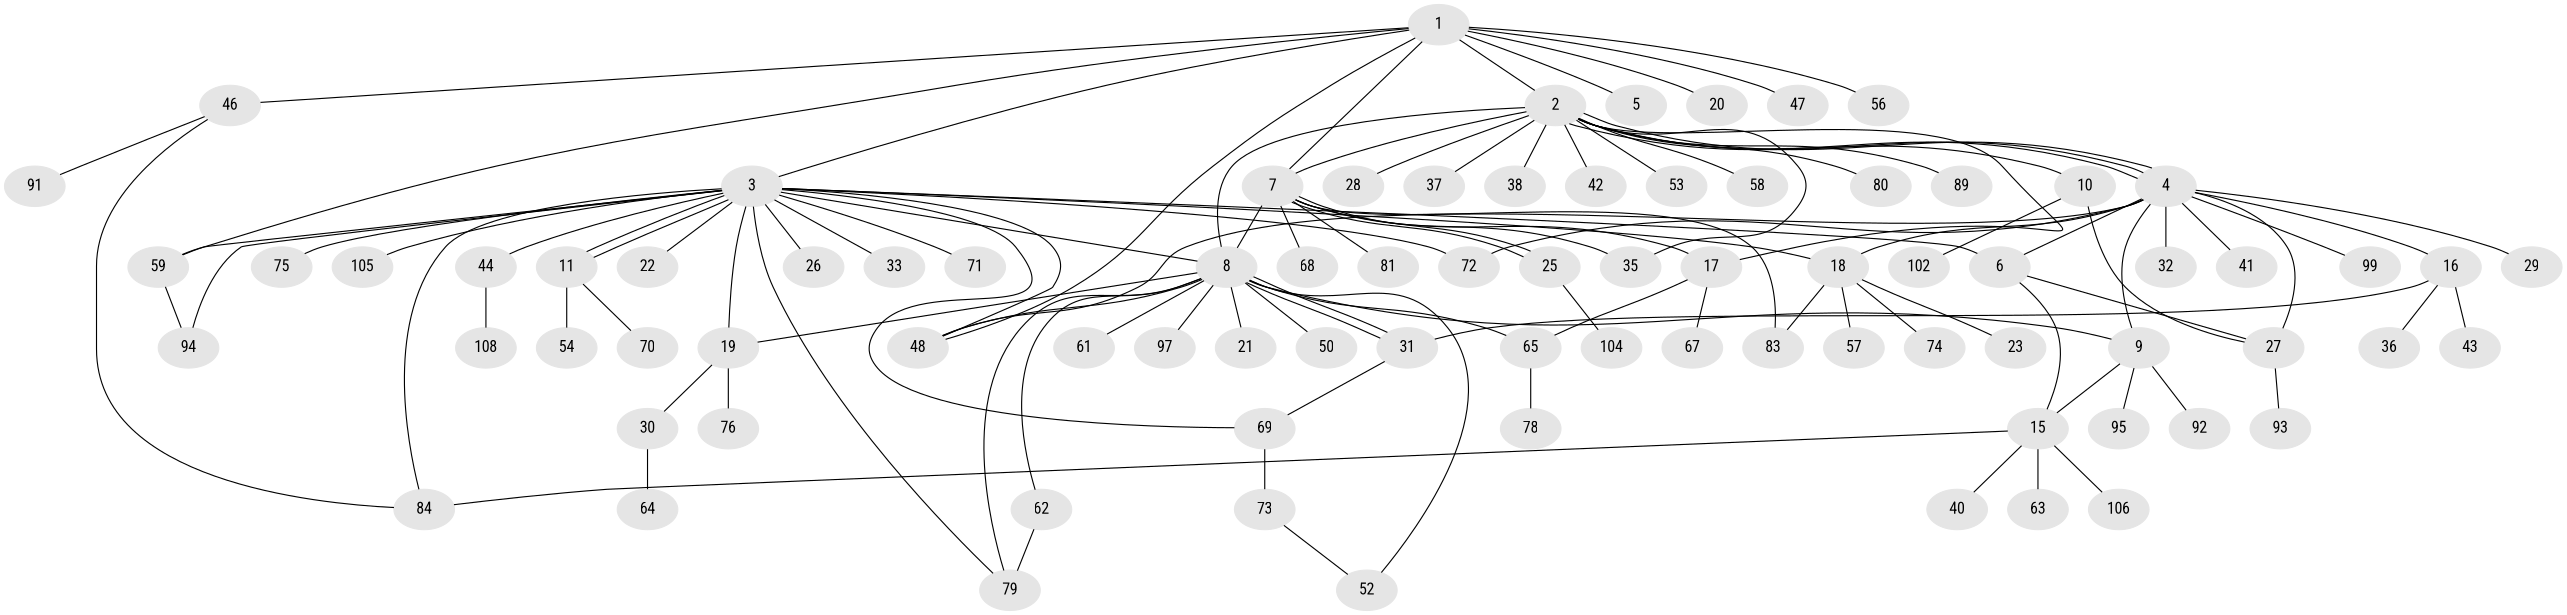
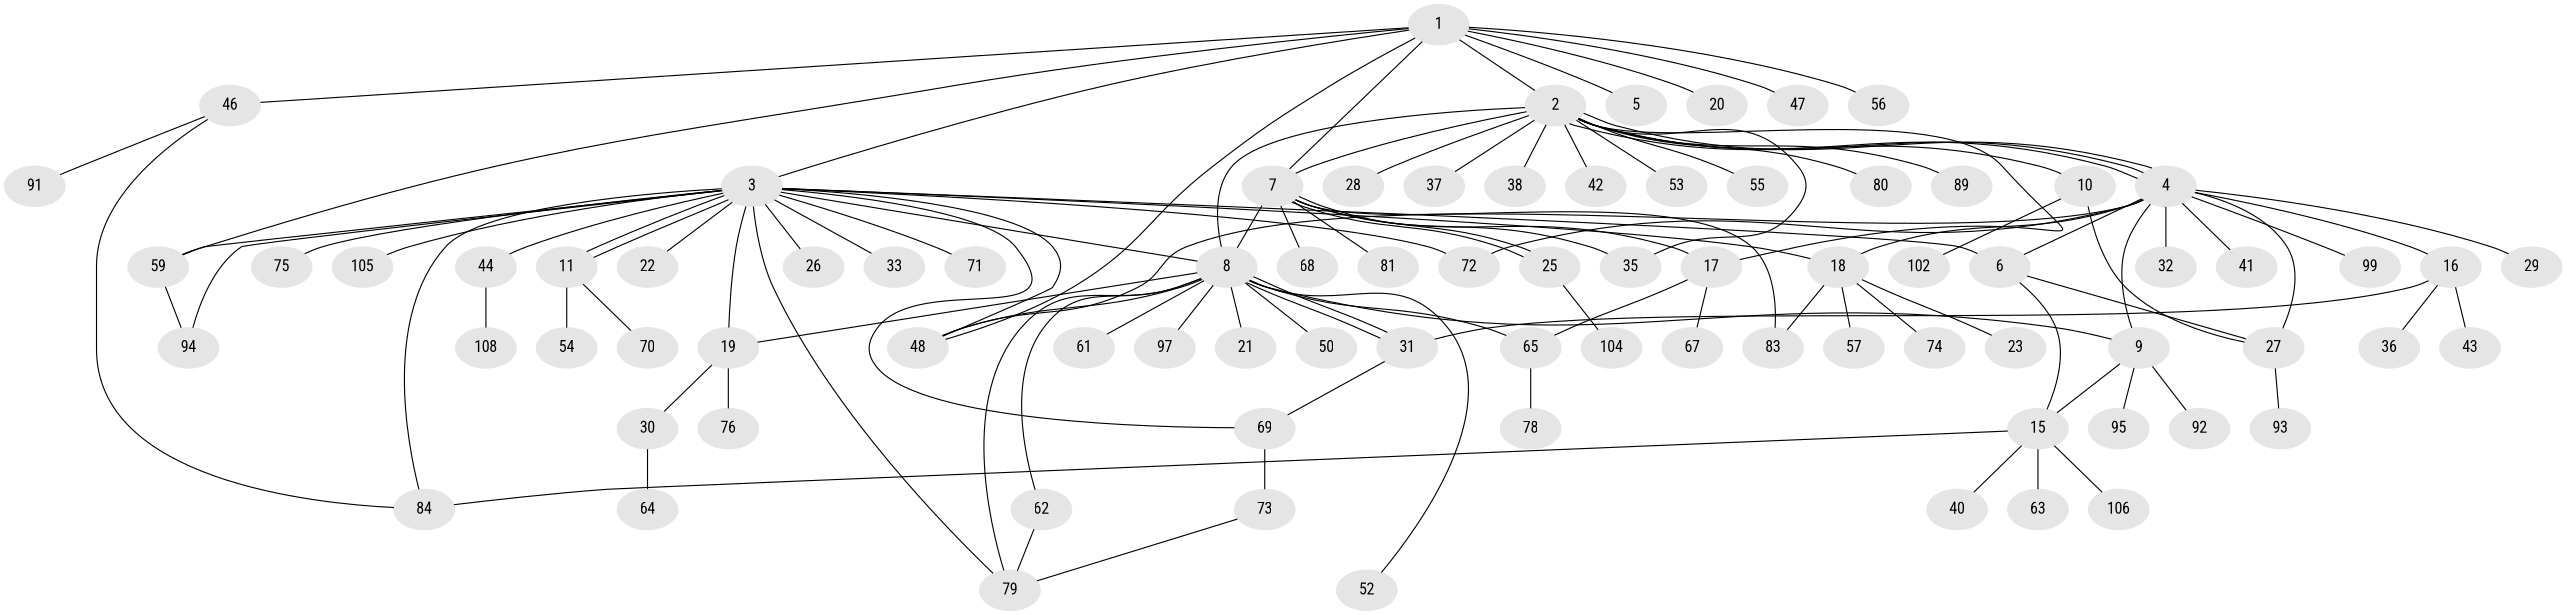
node "58": label "58" -> "55"
edge "73" -- "52": now "73" -- "79"
